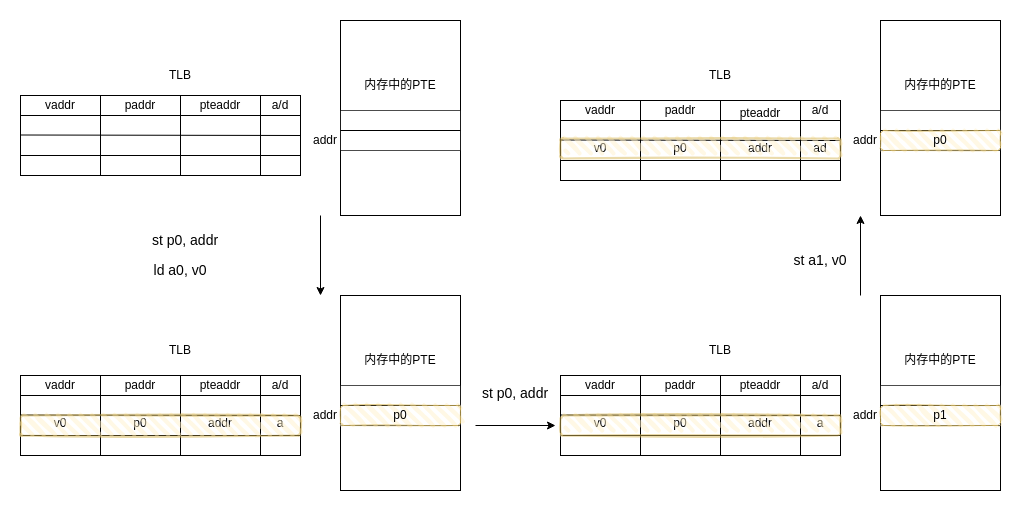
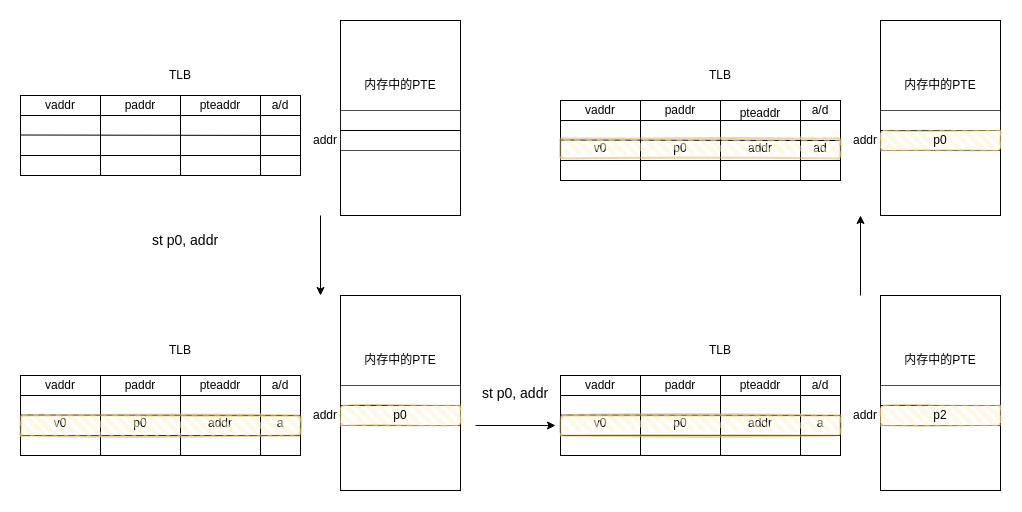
node "st a1, v0": removed
node "ld a0, v0": removed
node "p1": label "p1" -> "p2"
